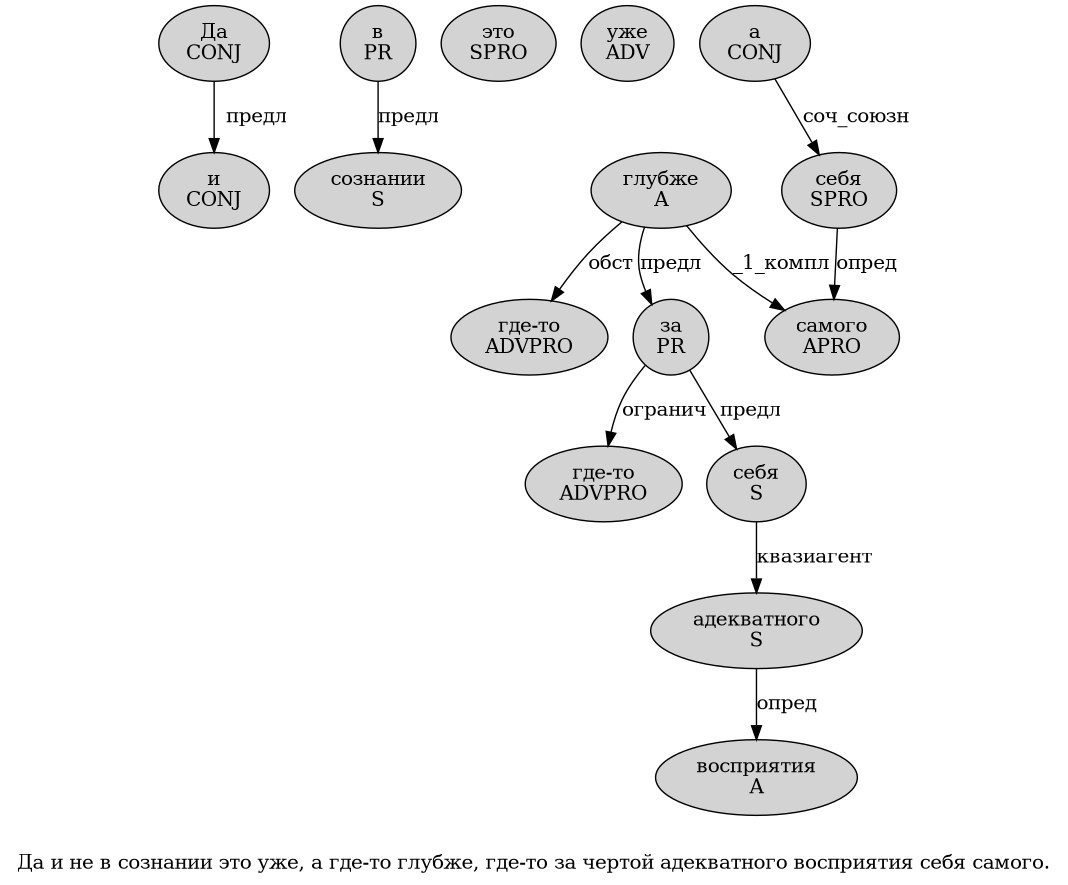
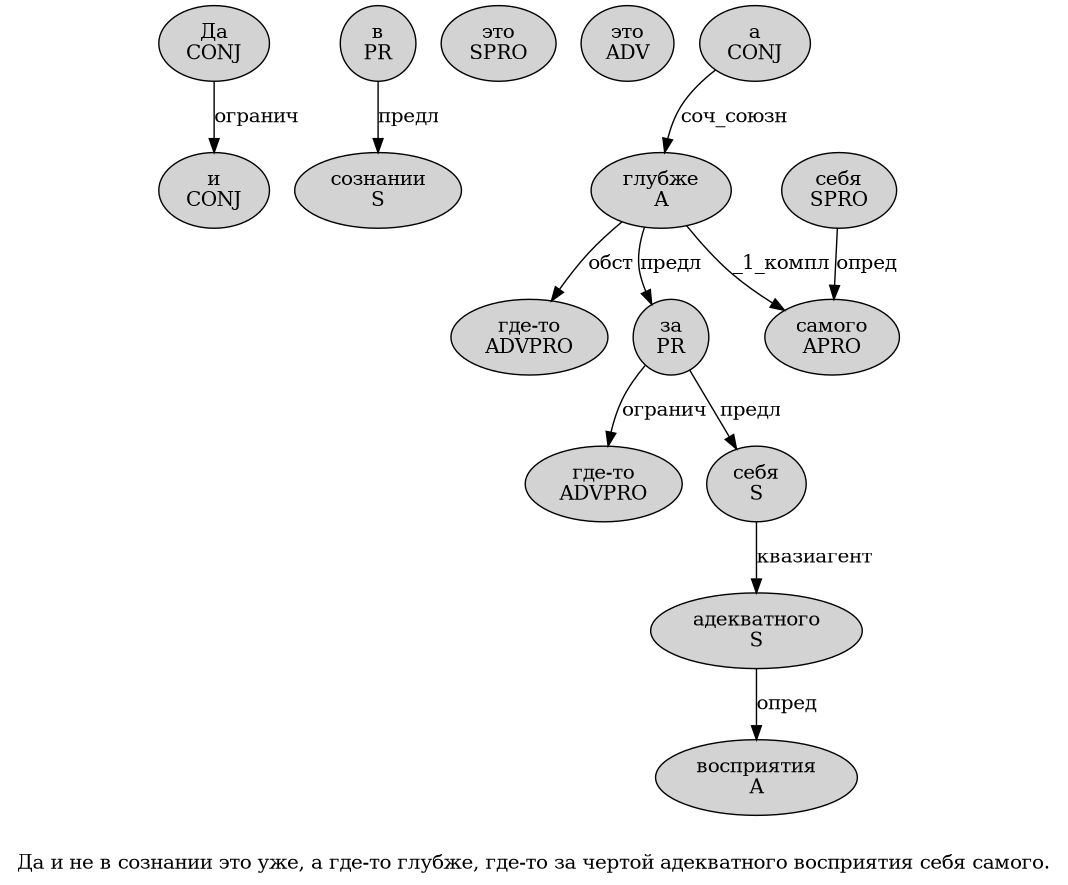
node "уже ADV": label "уже ADV" -> "это ADV"
edge "а CONJ" -> "себя SPRO": now "а CONJ" -> "глубже A"
edge "Да CONJ" -> "и CONJ": label "предл" -> "огранич"
